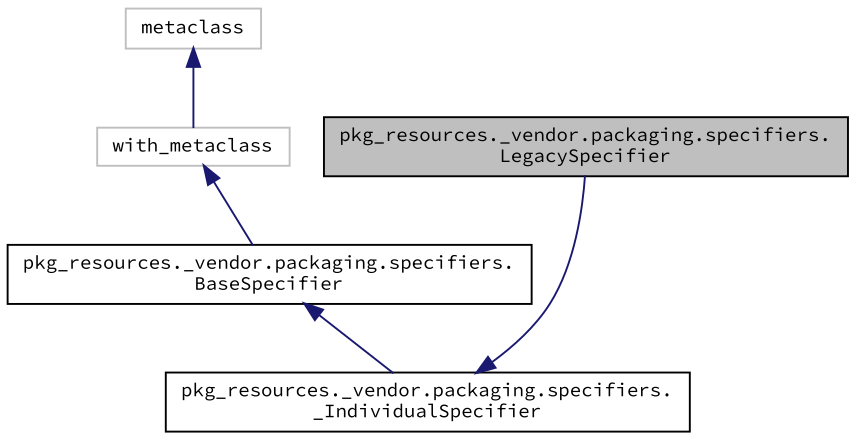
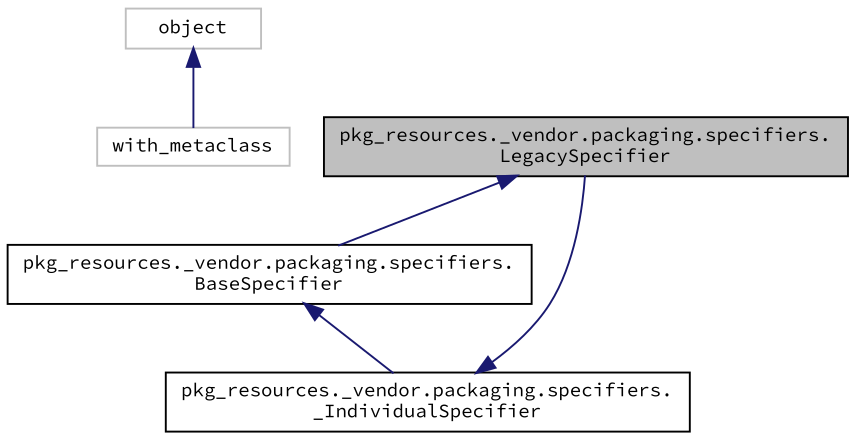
node "metaclass": label "metaclass" -> "object"
edge "pkg_resources._vendor.packaging.specifiers. BaseSpecifier" -> "with_metaclass": now "pkg_resources._vendor.packaging.specifiers. BaseSpecifier" -> "pkg_resources._vendor.packaging.specifiers. LegacySpecifier"
